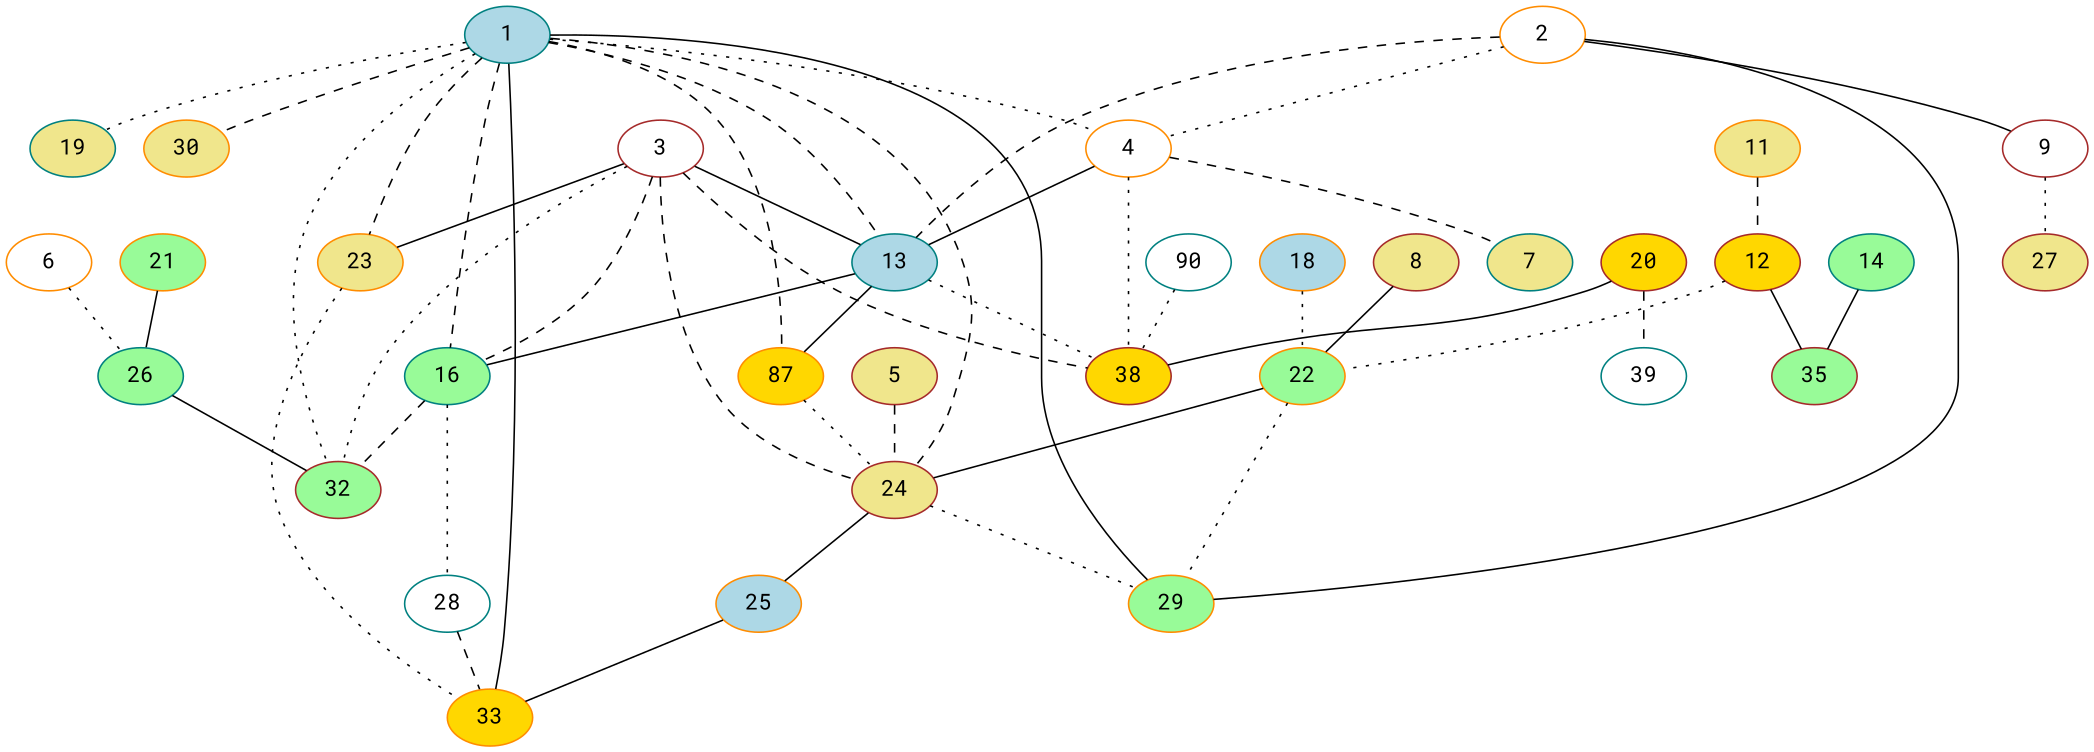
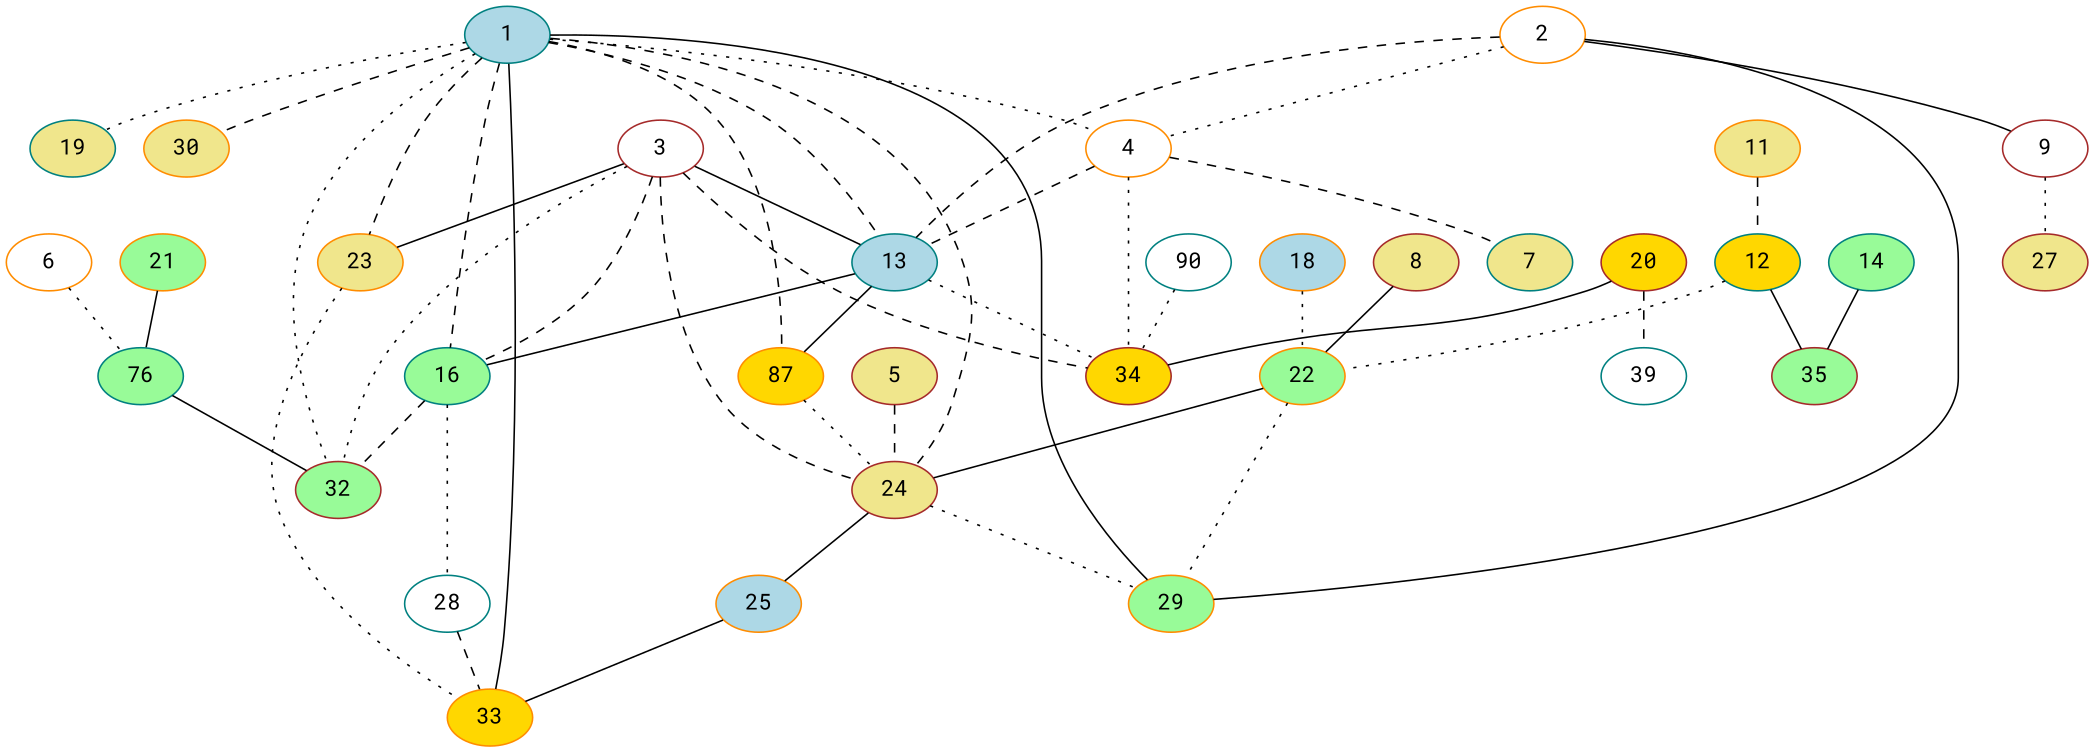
edge "4" -- "13": style solid -> dashed
node "12": color brown -> teal
node "26": label "26" -> "76"
node "38": label "38" -> "34"
